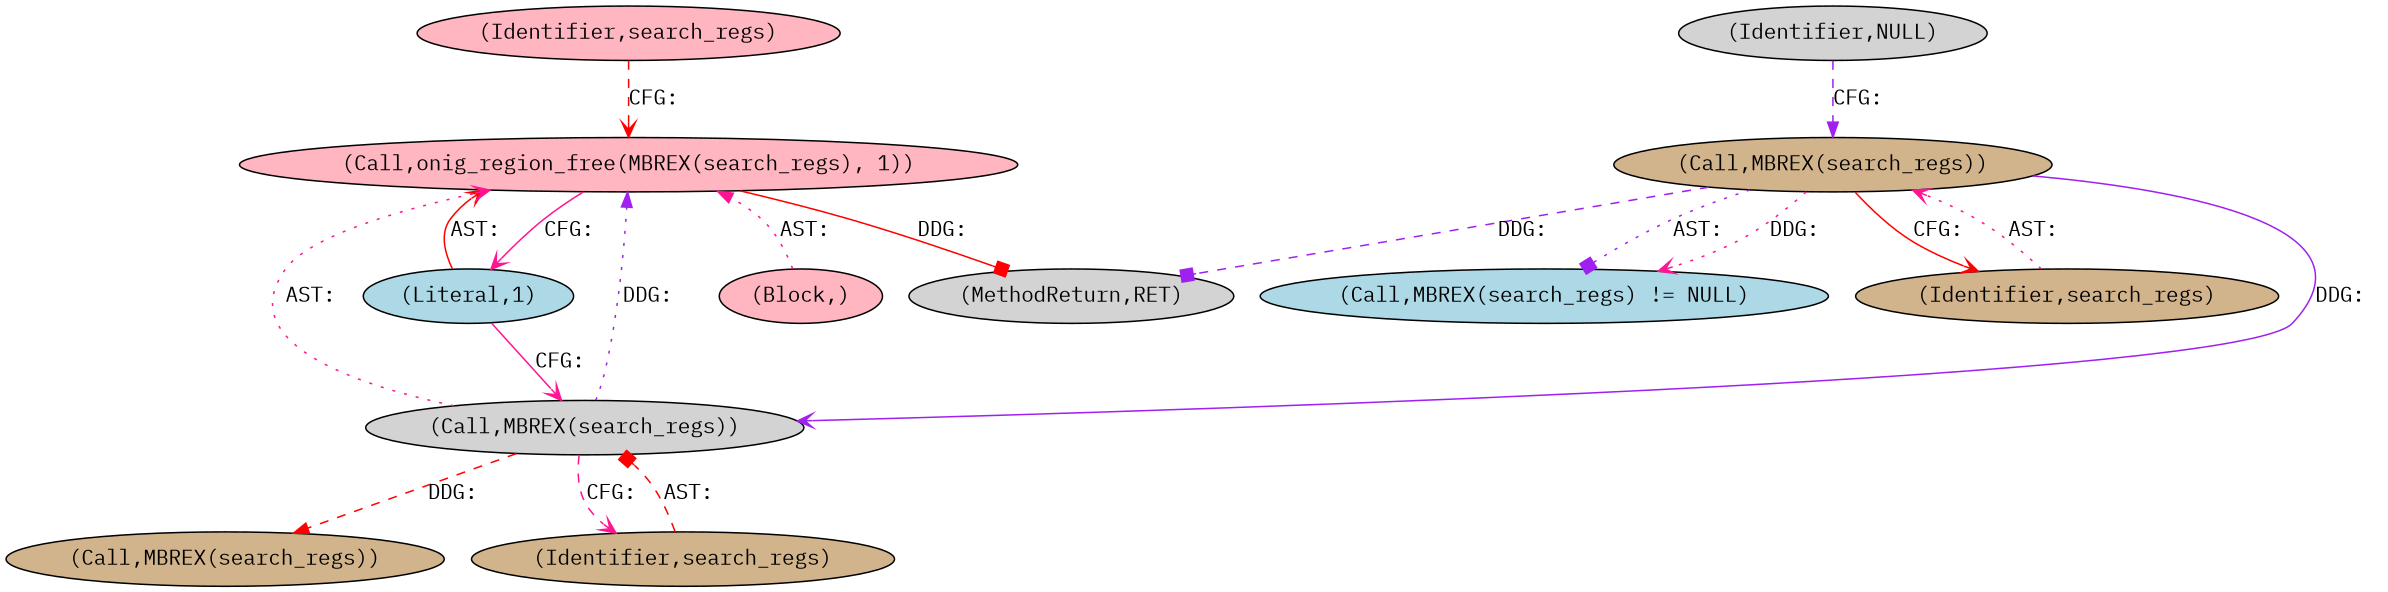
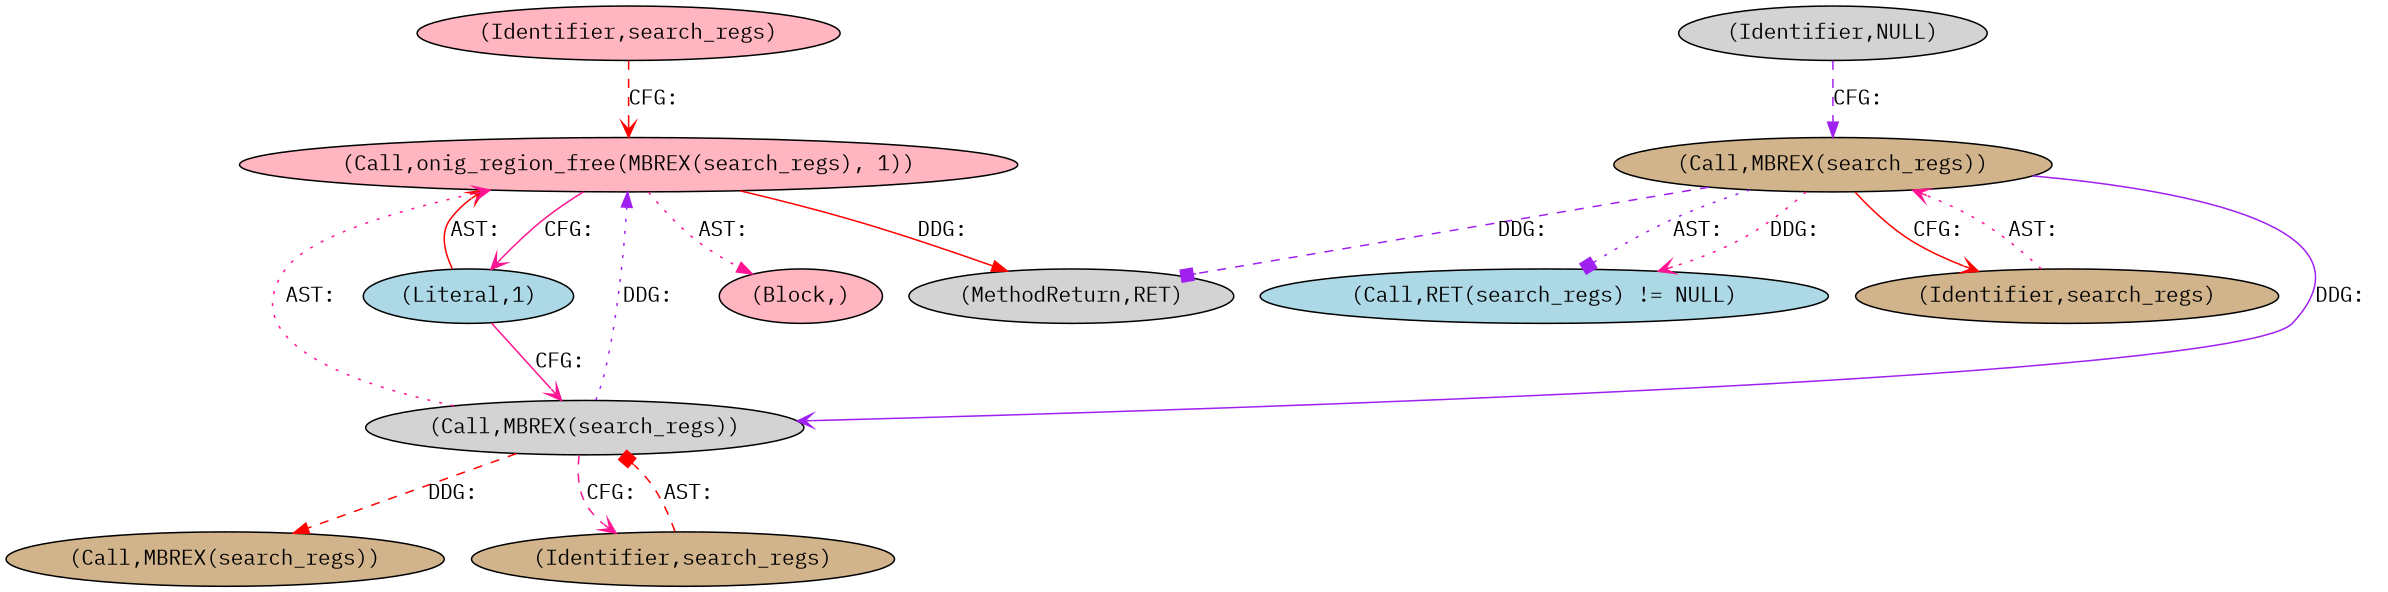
edge "(Call,onig_region_free(MBREX(search_regs), 1))" -> "(MethodReturn,RET)": arrowhead box -> normal
edge "(Block,)" -> "(Call,onig_region_free(MBREX(search_regs), 1))": reversed
node "(Call,MBREX(search_regs) != NULL)": label "(Call,MBREX(search_regs) != NULL)" -> "(Call,RET(search_regs) != NULL)"
